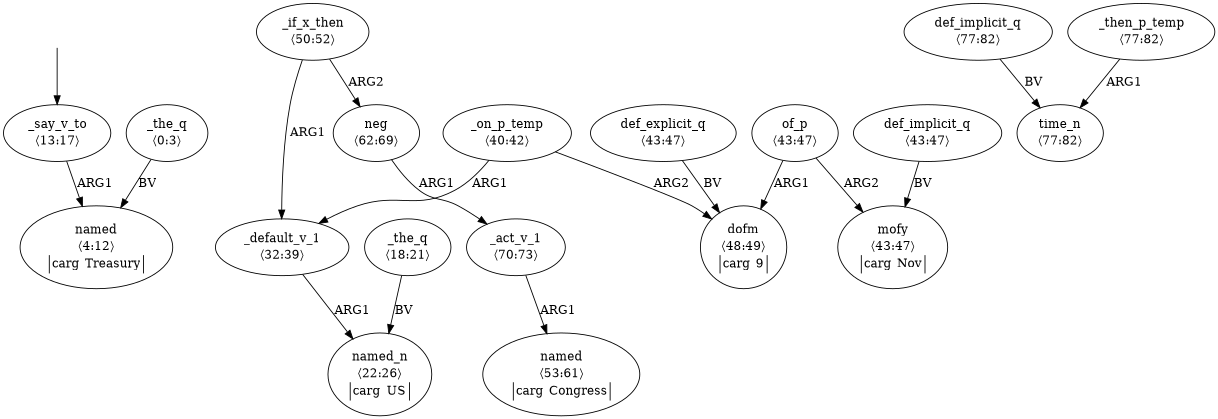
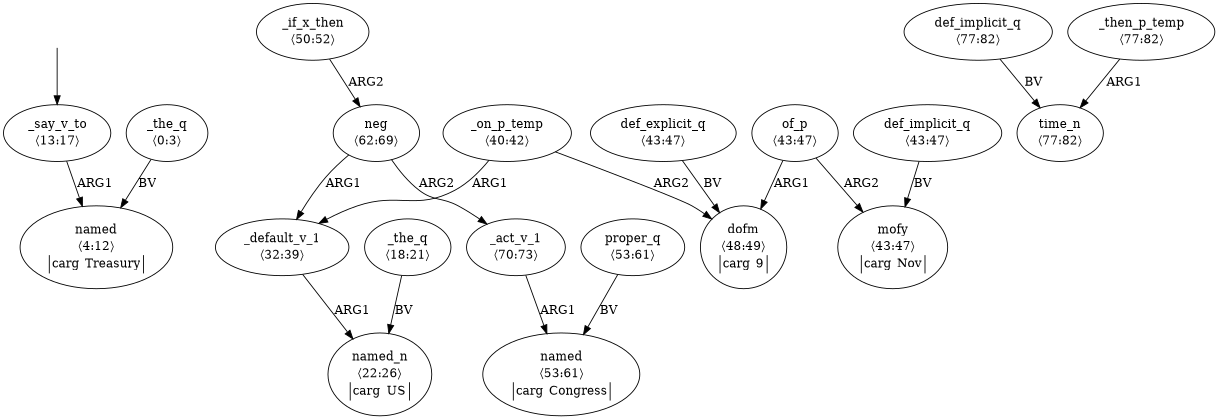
edge "_if_x_then" -> "_default_v_1": now "neg" -> "_default_v_1"
edge "neg" -> "_act_v_1": label "ARG1" -> "ARG2"
node "proper_q": added
